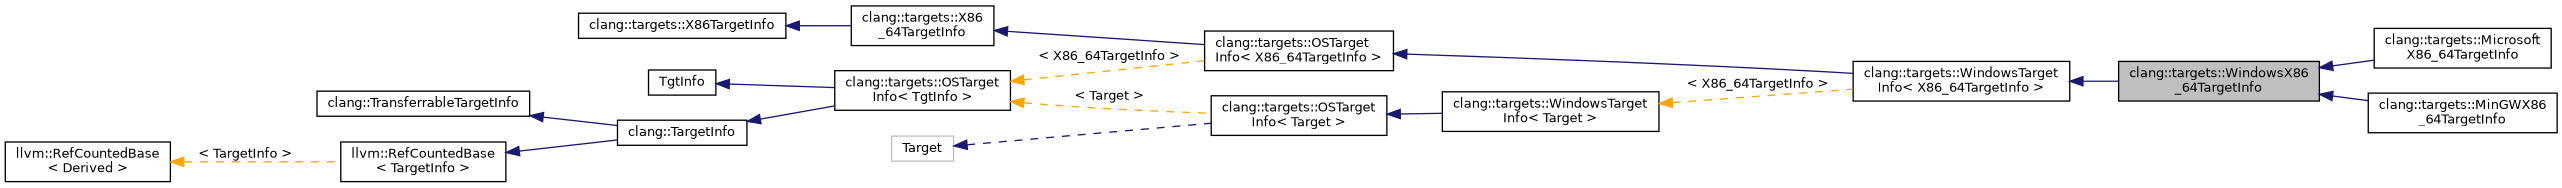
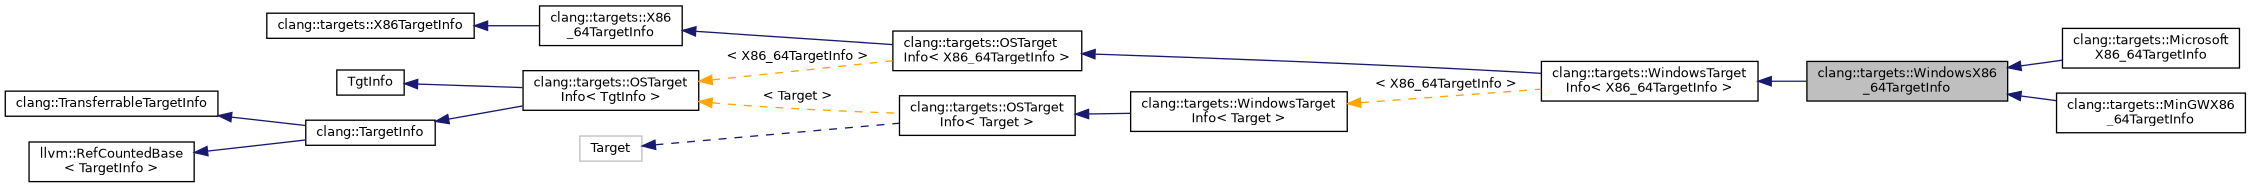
node "llvm::RefCountedBase < Derived >": removed
